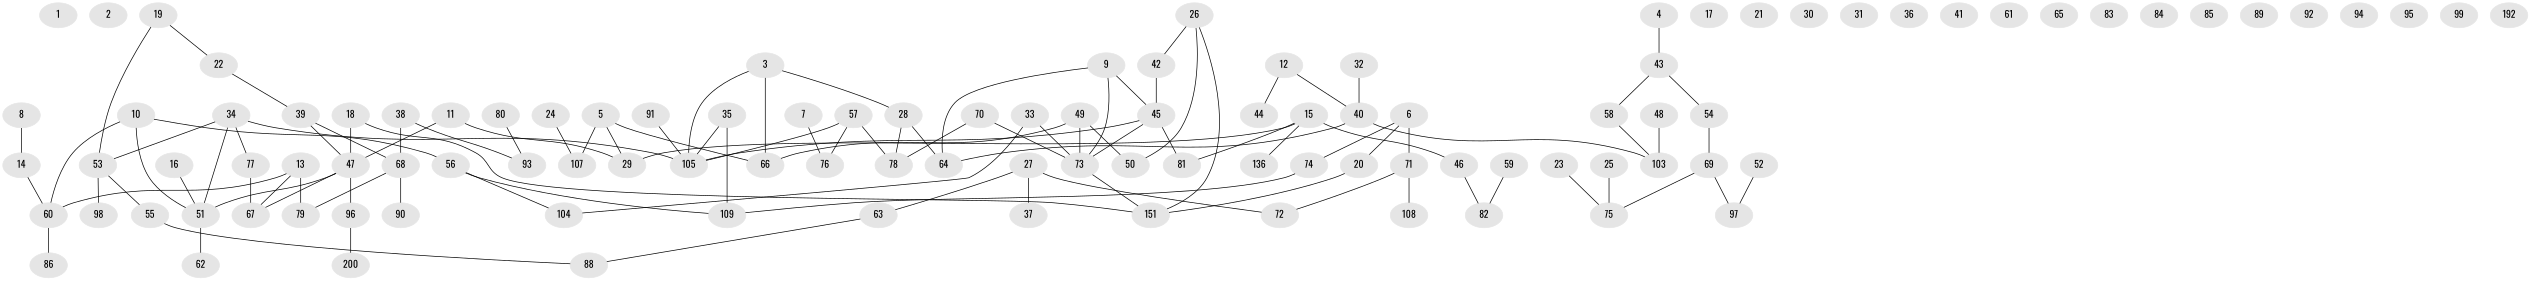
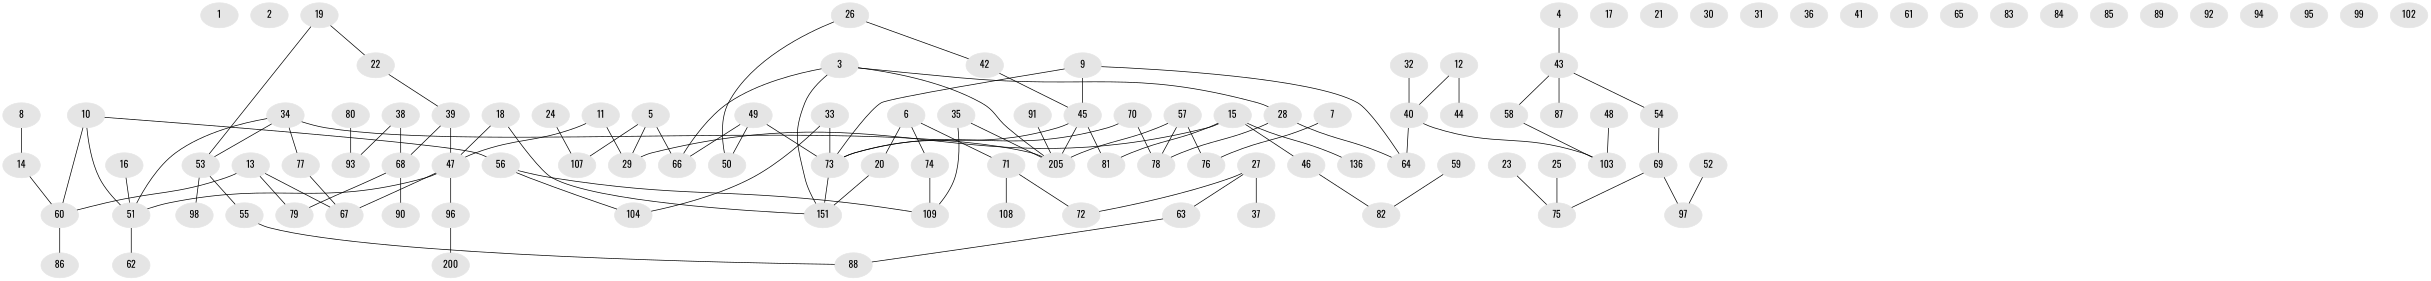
node "192": label "192" -> "102"
node "87": added
edge "26" -- "151": now "3" -- "151"
node "105": label "105" -> "205"
